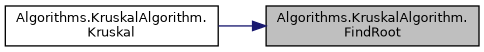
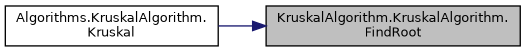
node "Algorithms.KruskalAlgorithm. FindRoot": label "Algorithms.KruskalAlgorithm. FindRoot" -> "KruskalAlgorithm.KruskalAlgorithm. FindRoot"
